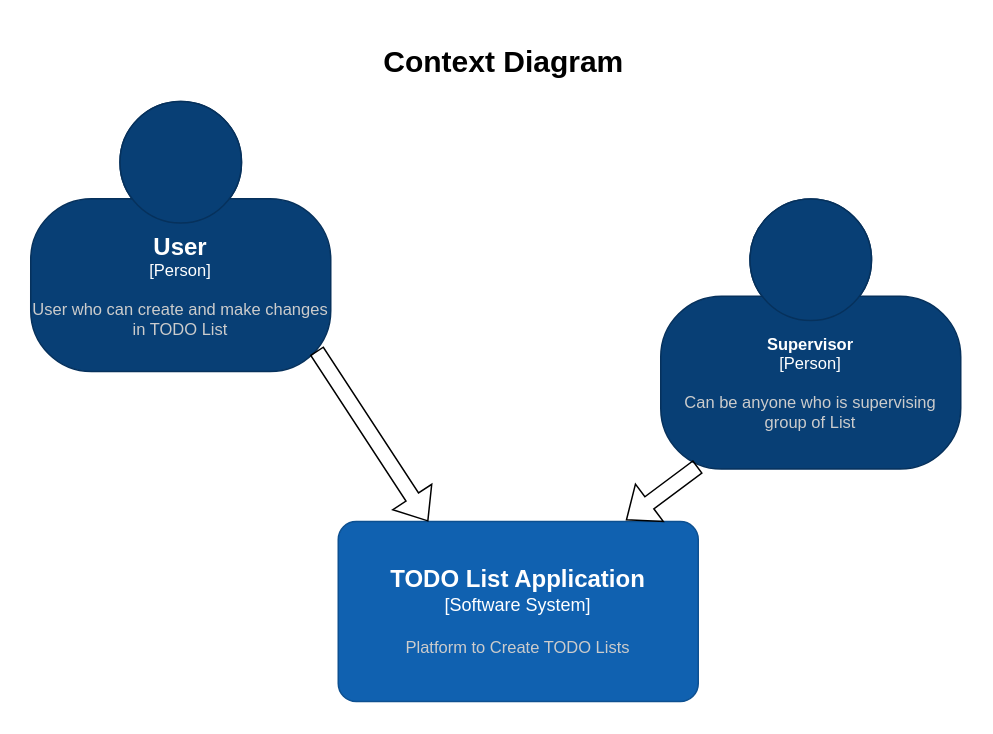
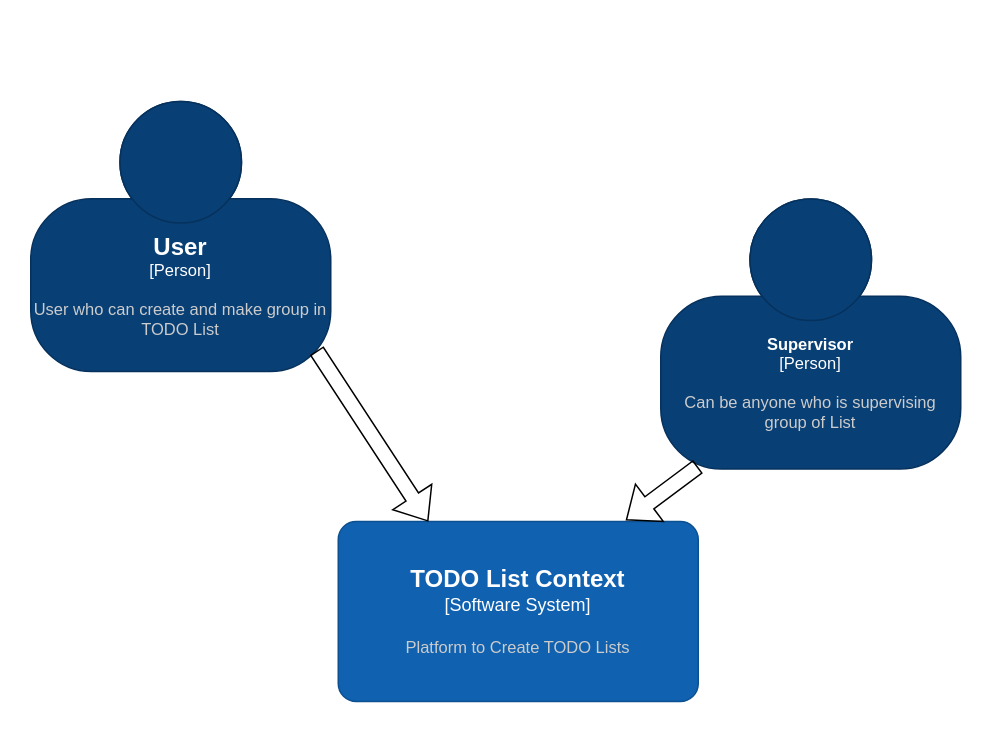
node "Context Diagram": removed
node "User [Person] User who can create and make changes in TODO List": label "User [Person] User who can create and make changes in TODO List" -> "User [Person] User who can create and make group in TODO List"
node "TODO List Application [Software System] Platform to Create TODO Lists": label "TODO List Application [Software System] Platform to Create TODO Lists" -> "TODO List Context [Software System] Platform to Create TODO Lists"
